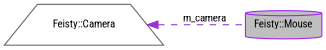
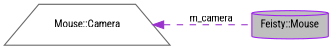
node "Feisty::Camera": label "Feisty::Camera" -> "Mouse::Camera"
